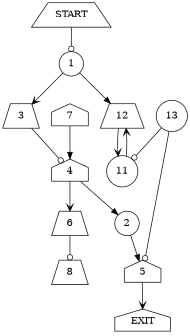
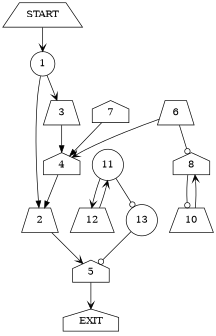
edge "START" -> "1": arrowhead odot -> vee
edge "1" -> "12": now "1" -> "2"
edge "13" -> "11": reversed
edge "3" -> "4": arrowhead odot -> normal
edge "4" -> "6": reversed
node "10": added
node "2": shape circle -> trapezium
edge "2" -> "5": arrowhead normal -> vee
node "8": shape trapezium -> house
